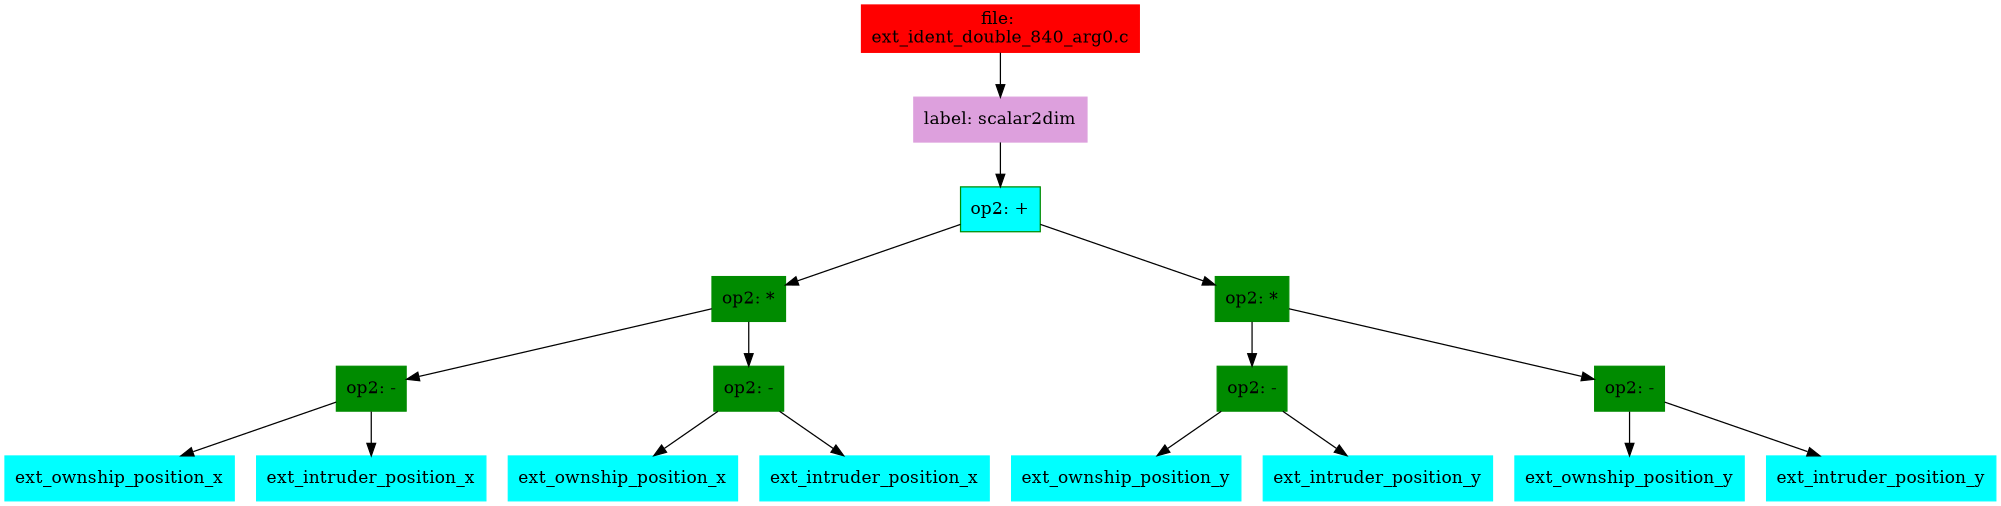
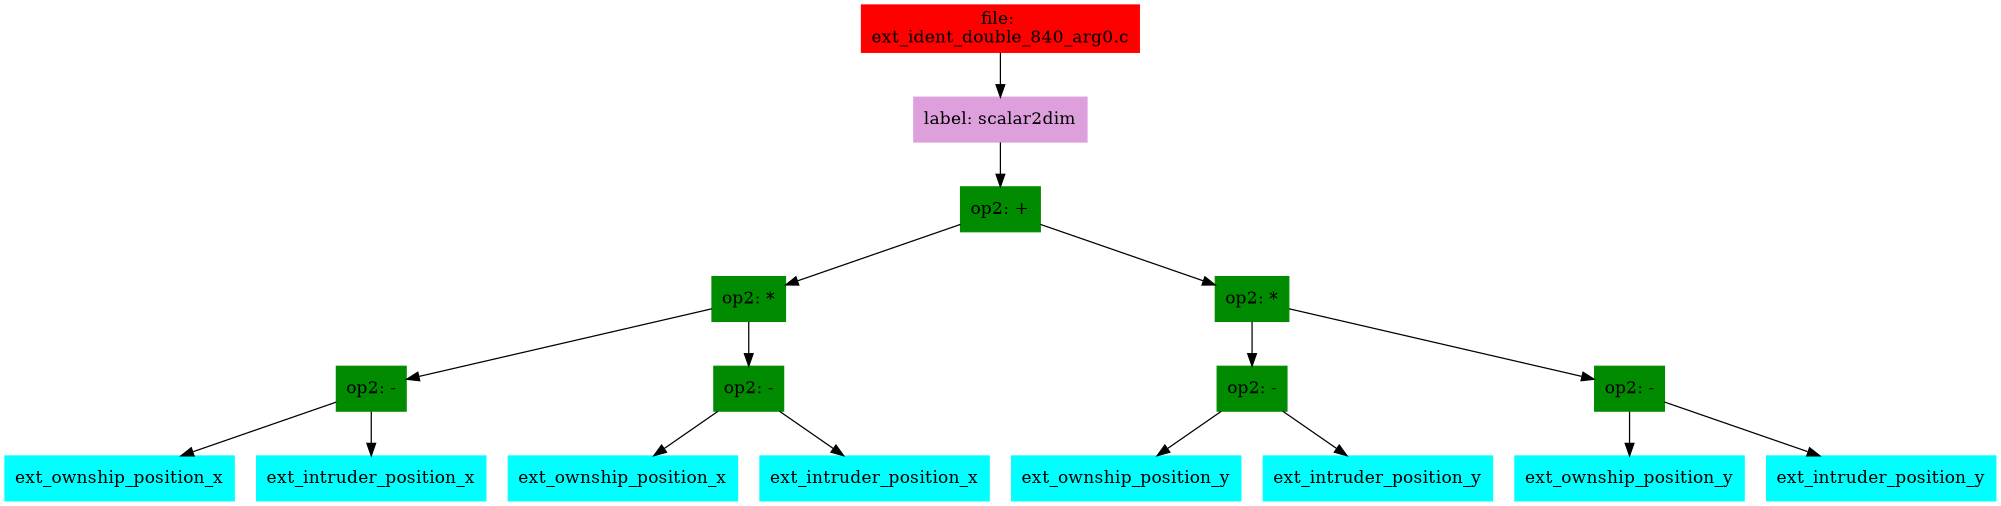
node "op2: +": fillcolor cyan1 -> green4
